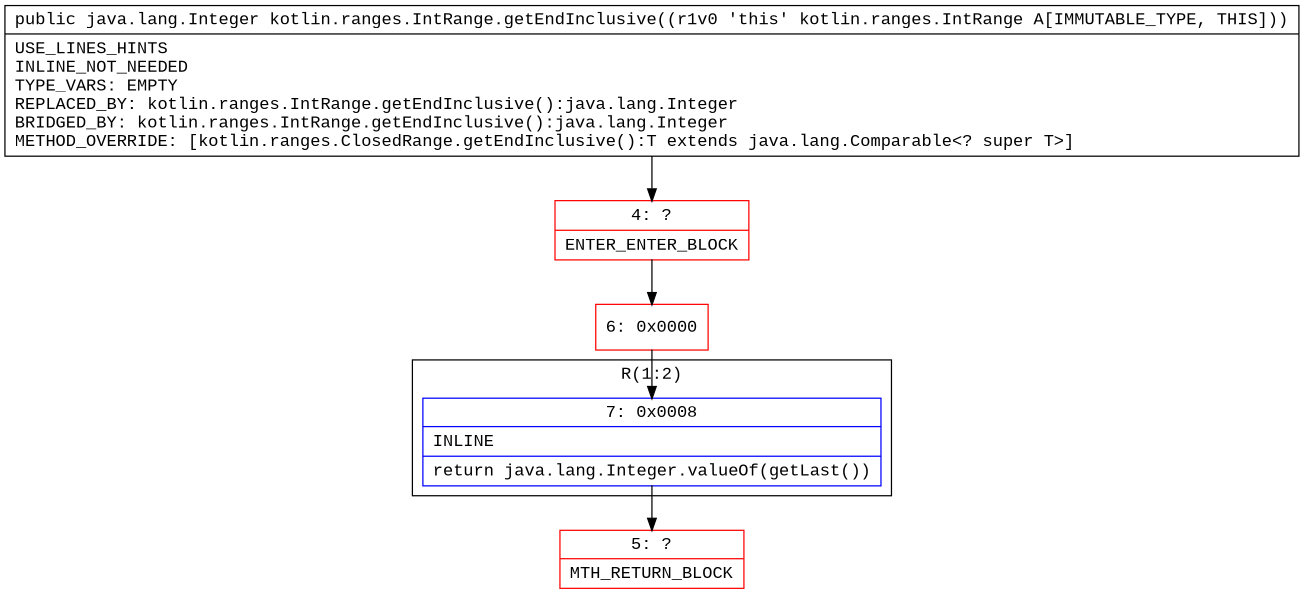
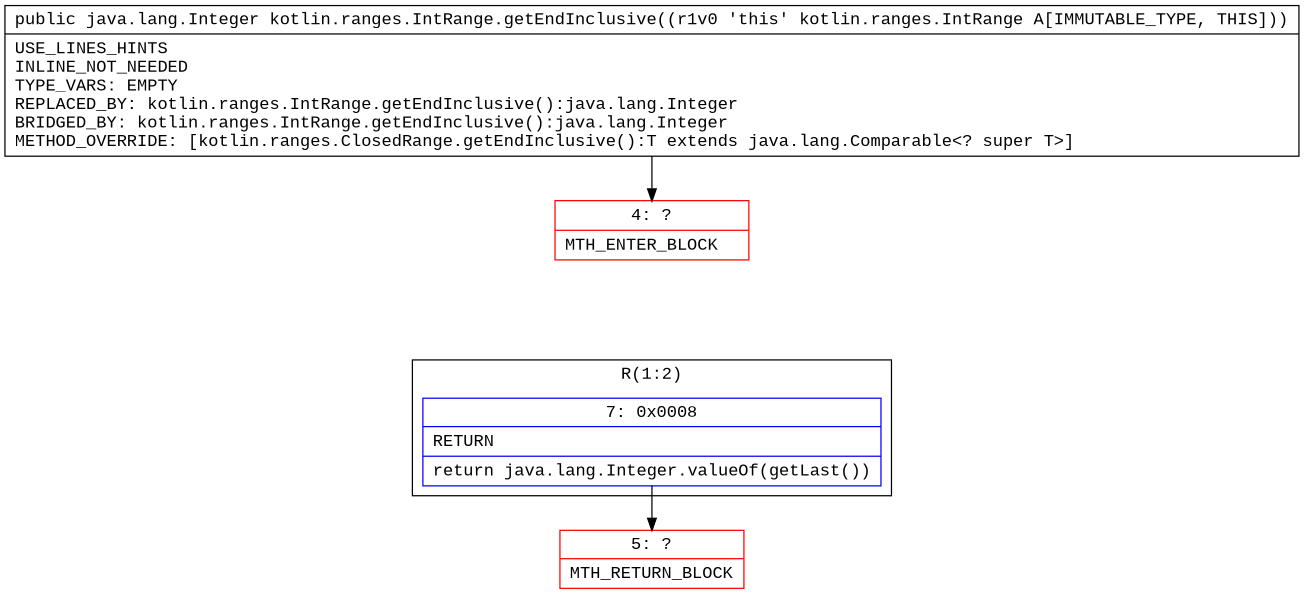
node "4: ?": text "ENTER_ENTER_BLOCK" -> "MTH_ENTER_BLOCK"
node "6: 0x0000": removed
node "7: 0x0008": text "INLINE" -> "RETURN"
